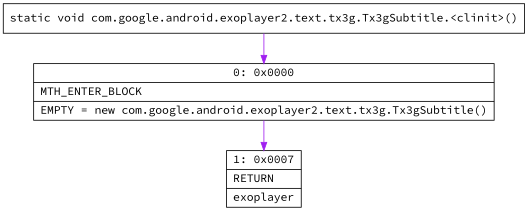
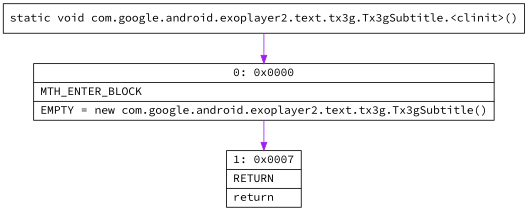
node "1: 0x0007": text "exoplayer" -> "return"
